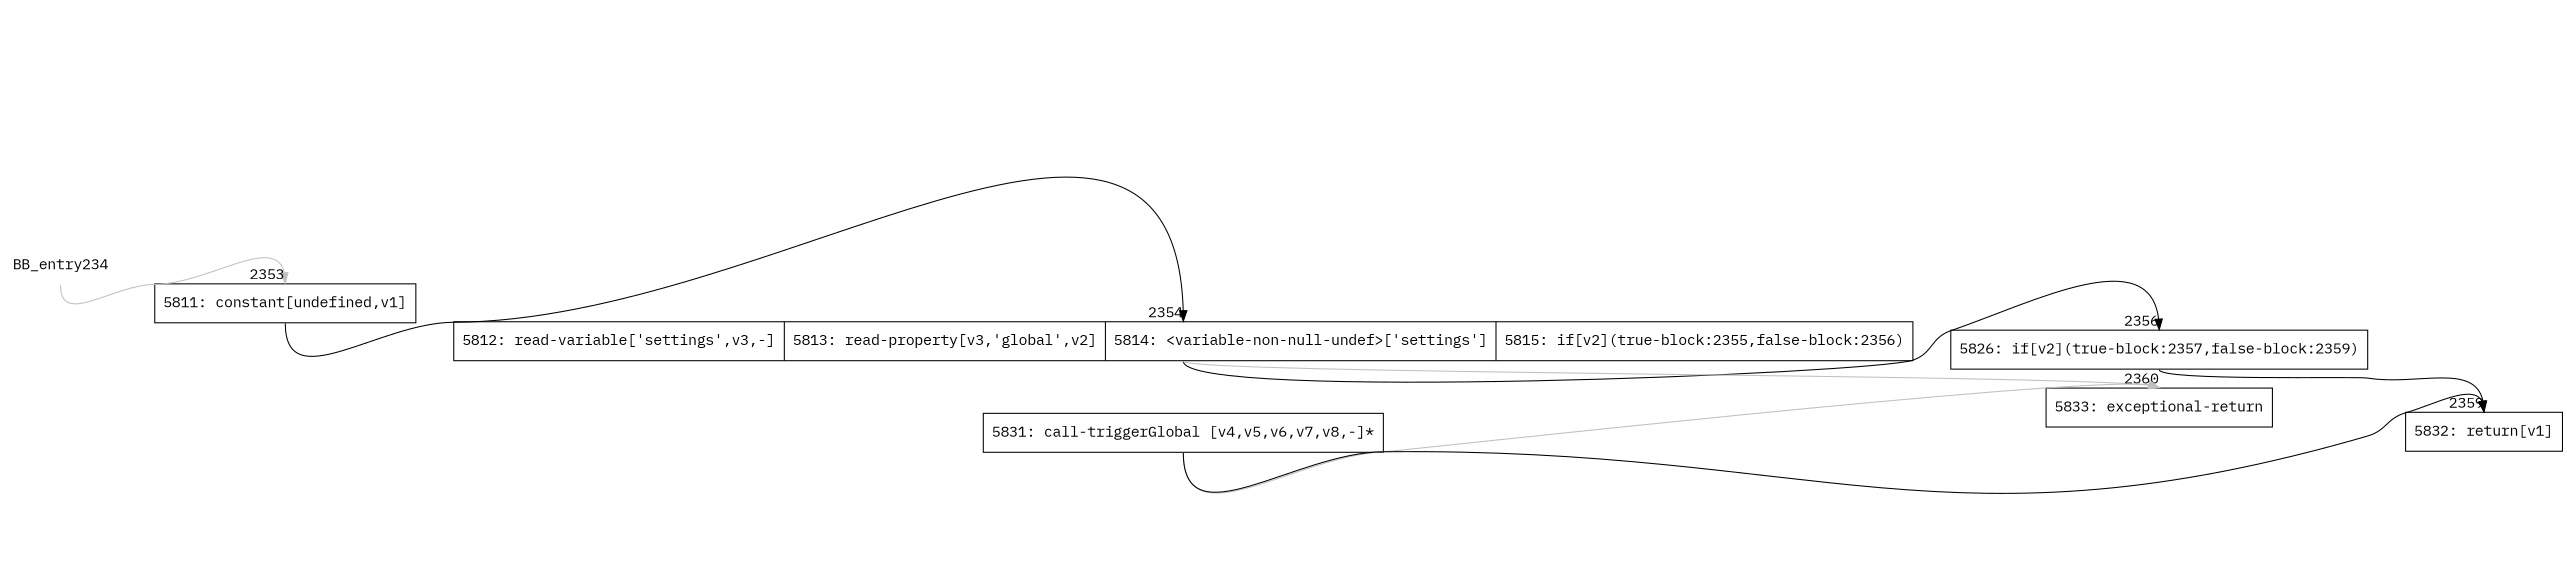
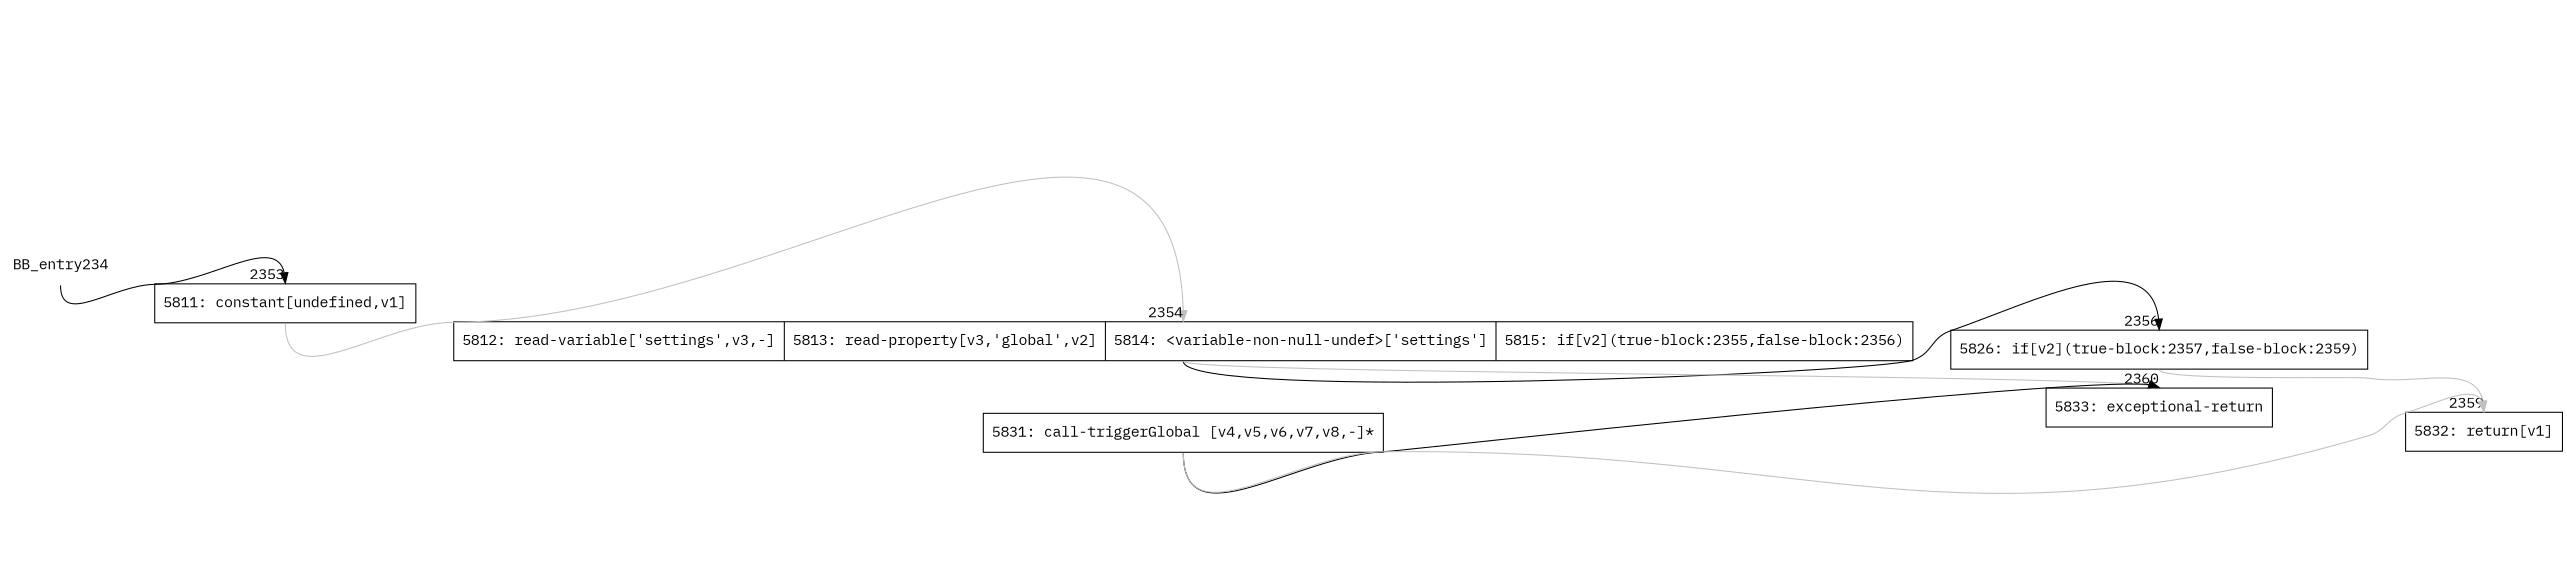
edge "5811: constant[undefined,v1]" -> "5812: read-variable['settings',v3,-]": color black -> gray
edge "BB_entry234" -> "5811: constant[undefined,v1]": color gray -> black
edge "5826: if[v2](true-block:2357,false-block:2359)" -> "5832: return[v1]": color black -> gray
edge "5831: call-triggerGlobal [v4,v5,v6,v7,v8,-]*" -> "5833: exceptional-return": color gray -> black
edge "5831: call-triggerGlobal [v4,v5,v6,v7,v8,-]*" -> "5832: return[v1]": color black -> gray
